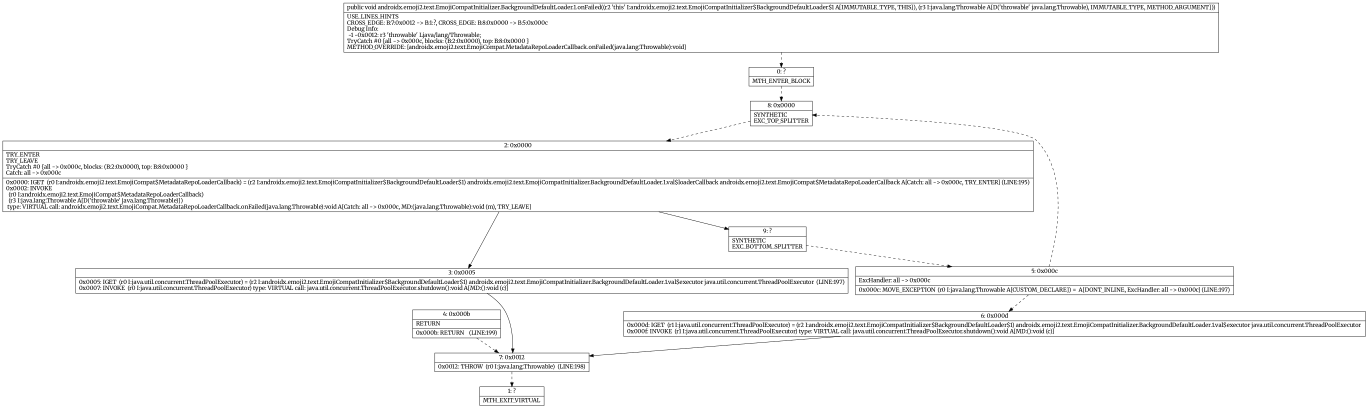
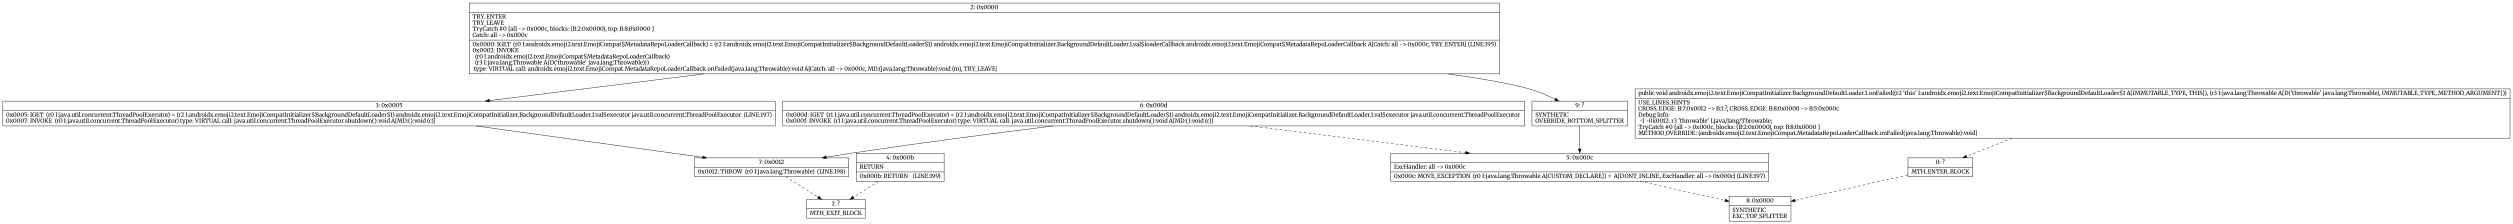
edge "8: 0x0000" -> "2: 0x0000": removed
node "9: ?": text "EXC_BOTTOM_SPLITTER" -> "OVERRIDE_BOTTOM_SPLITTER"
edge "9: ?" -> "5: 0x000c": style dashed -> solid
edge "5: 0x000c" -> "6: 0x000d": reversed
edge "4: 0x000b" -> "7: 0x0012": now "4: 0x000b" -> "1: ?"
node "1: ?": text "MTH_EXIT_VIRTUAL" -> "MTH_EXIT_BLOCK"
